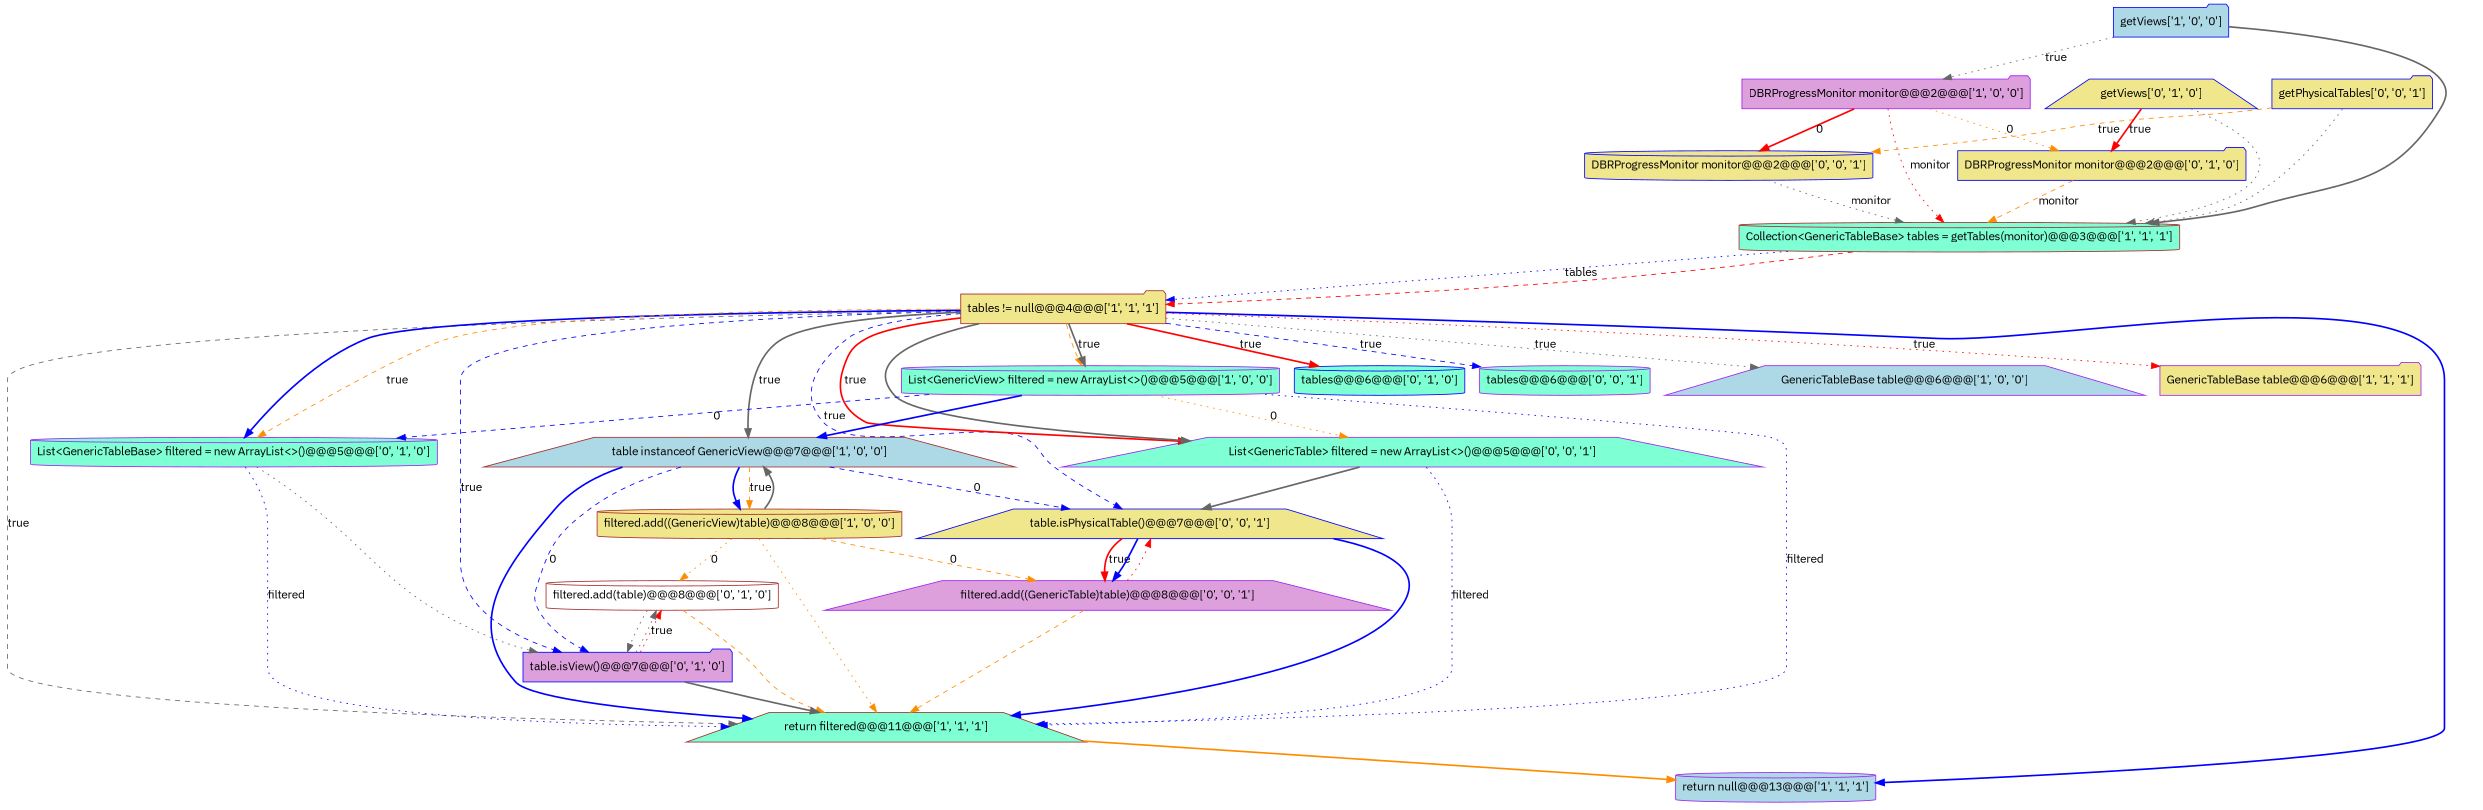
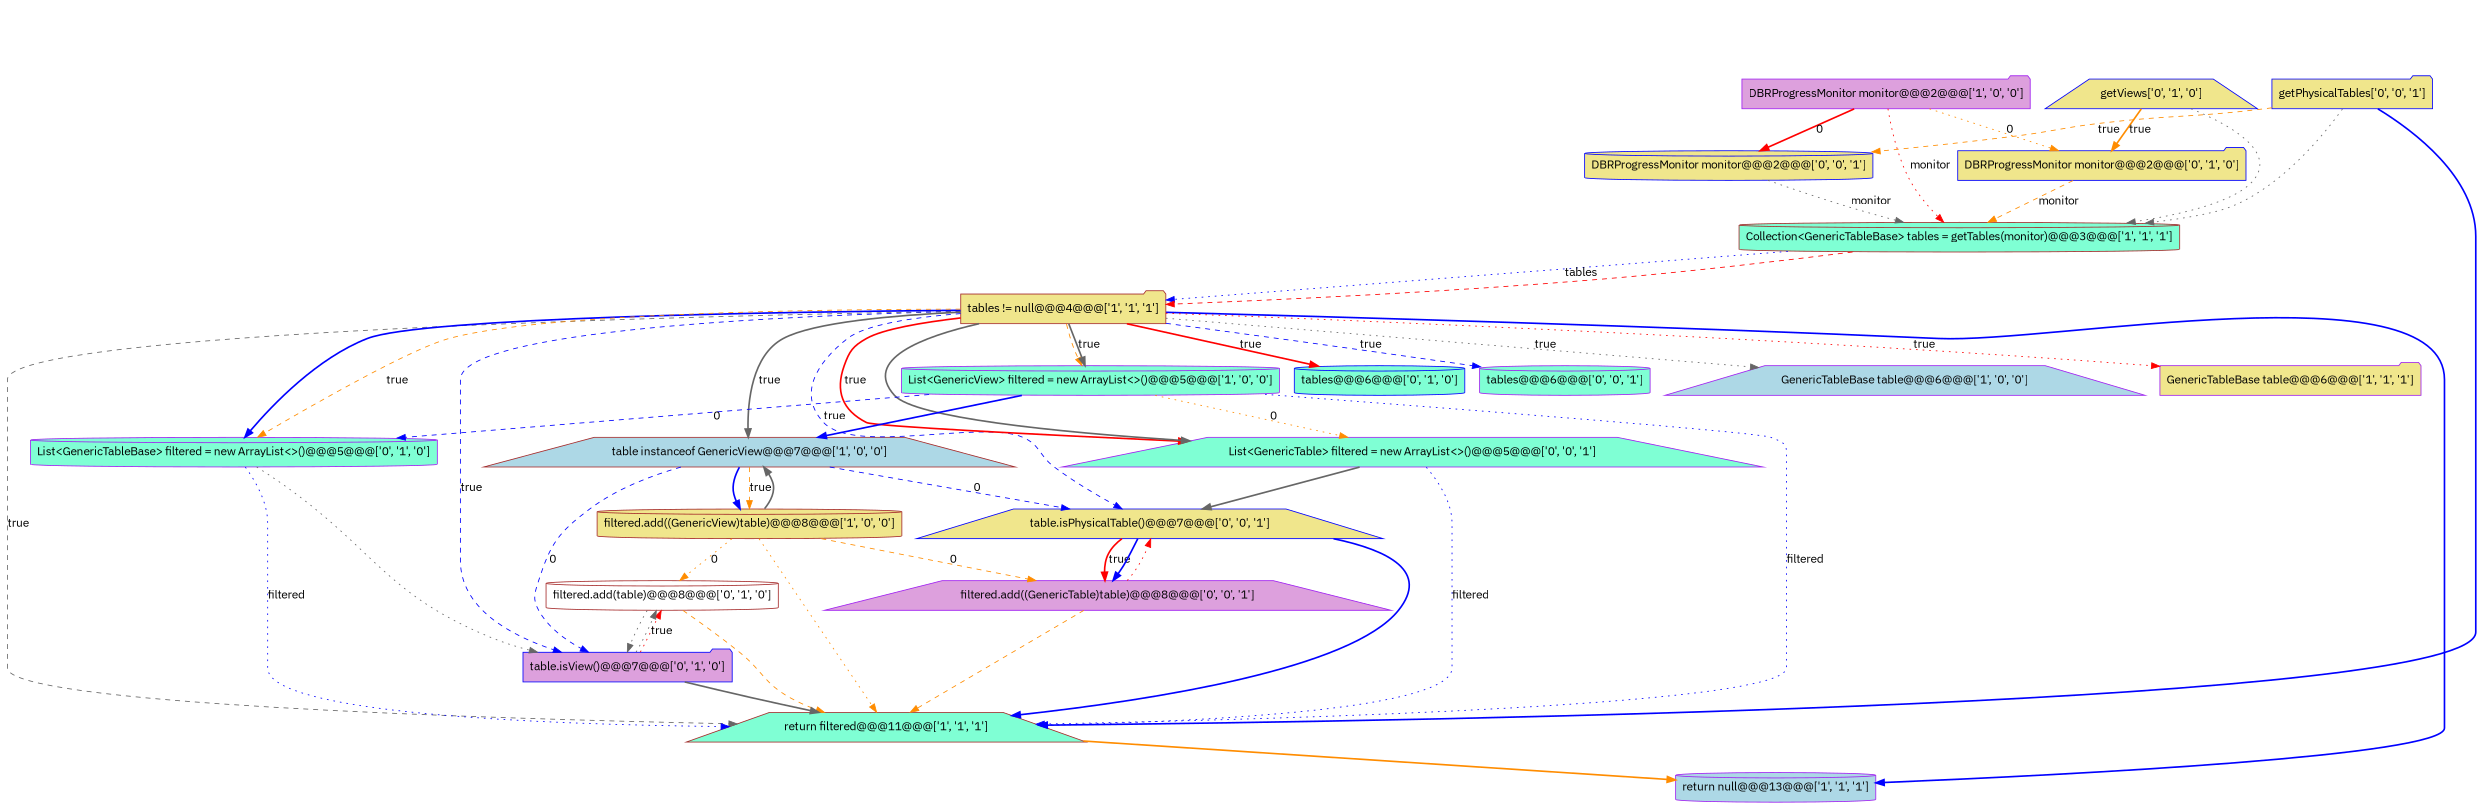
node "getViews['1', '0', '0']": removed
edge "getViews['0', '1', '0']" -> "DBRProgressMonitor monitor@@@2@@@['0', '1', '0']": color red -> darkorange
edge "table instanceof GenericView@@@7@@@['1', '0', '0']" -> "return filtered@@@11@@@['1', '1', '1']": now "getPhysicalTables['0', '0', '1']" -> "return filtered@@@11@@@['1', '1', '1']"
